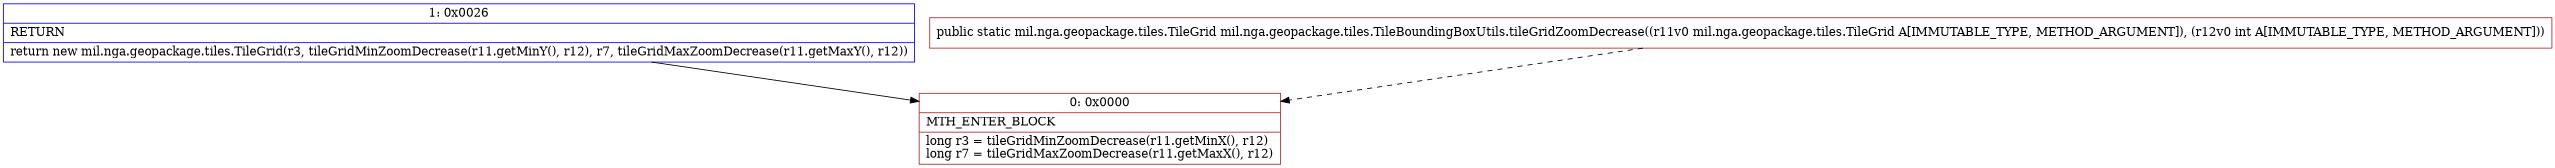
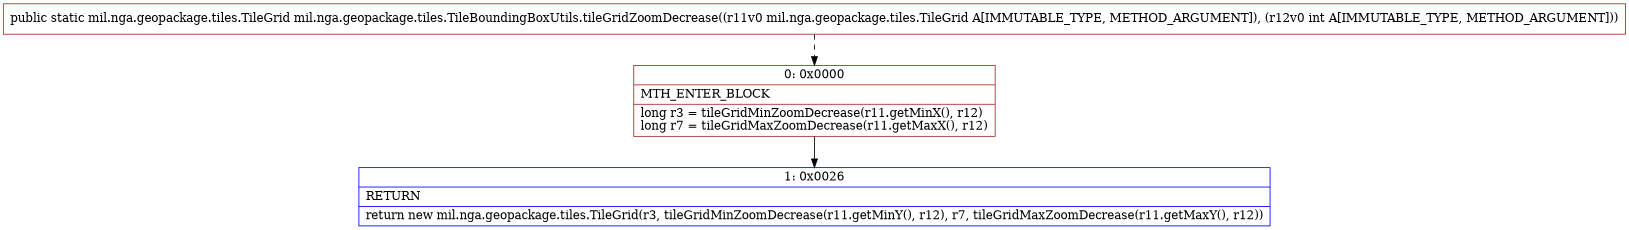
edge "1: 0x0026" -> "0: 0x0000": reversed
